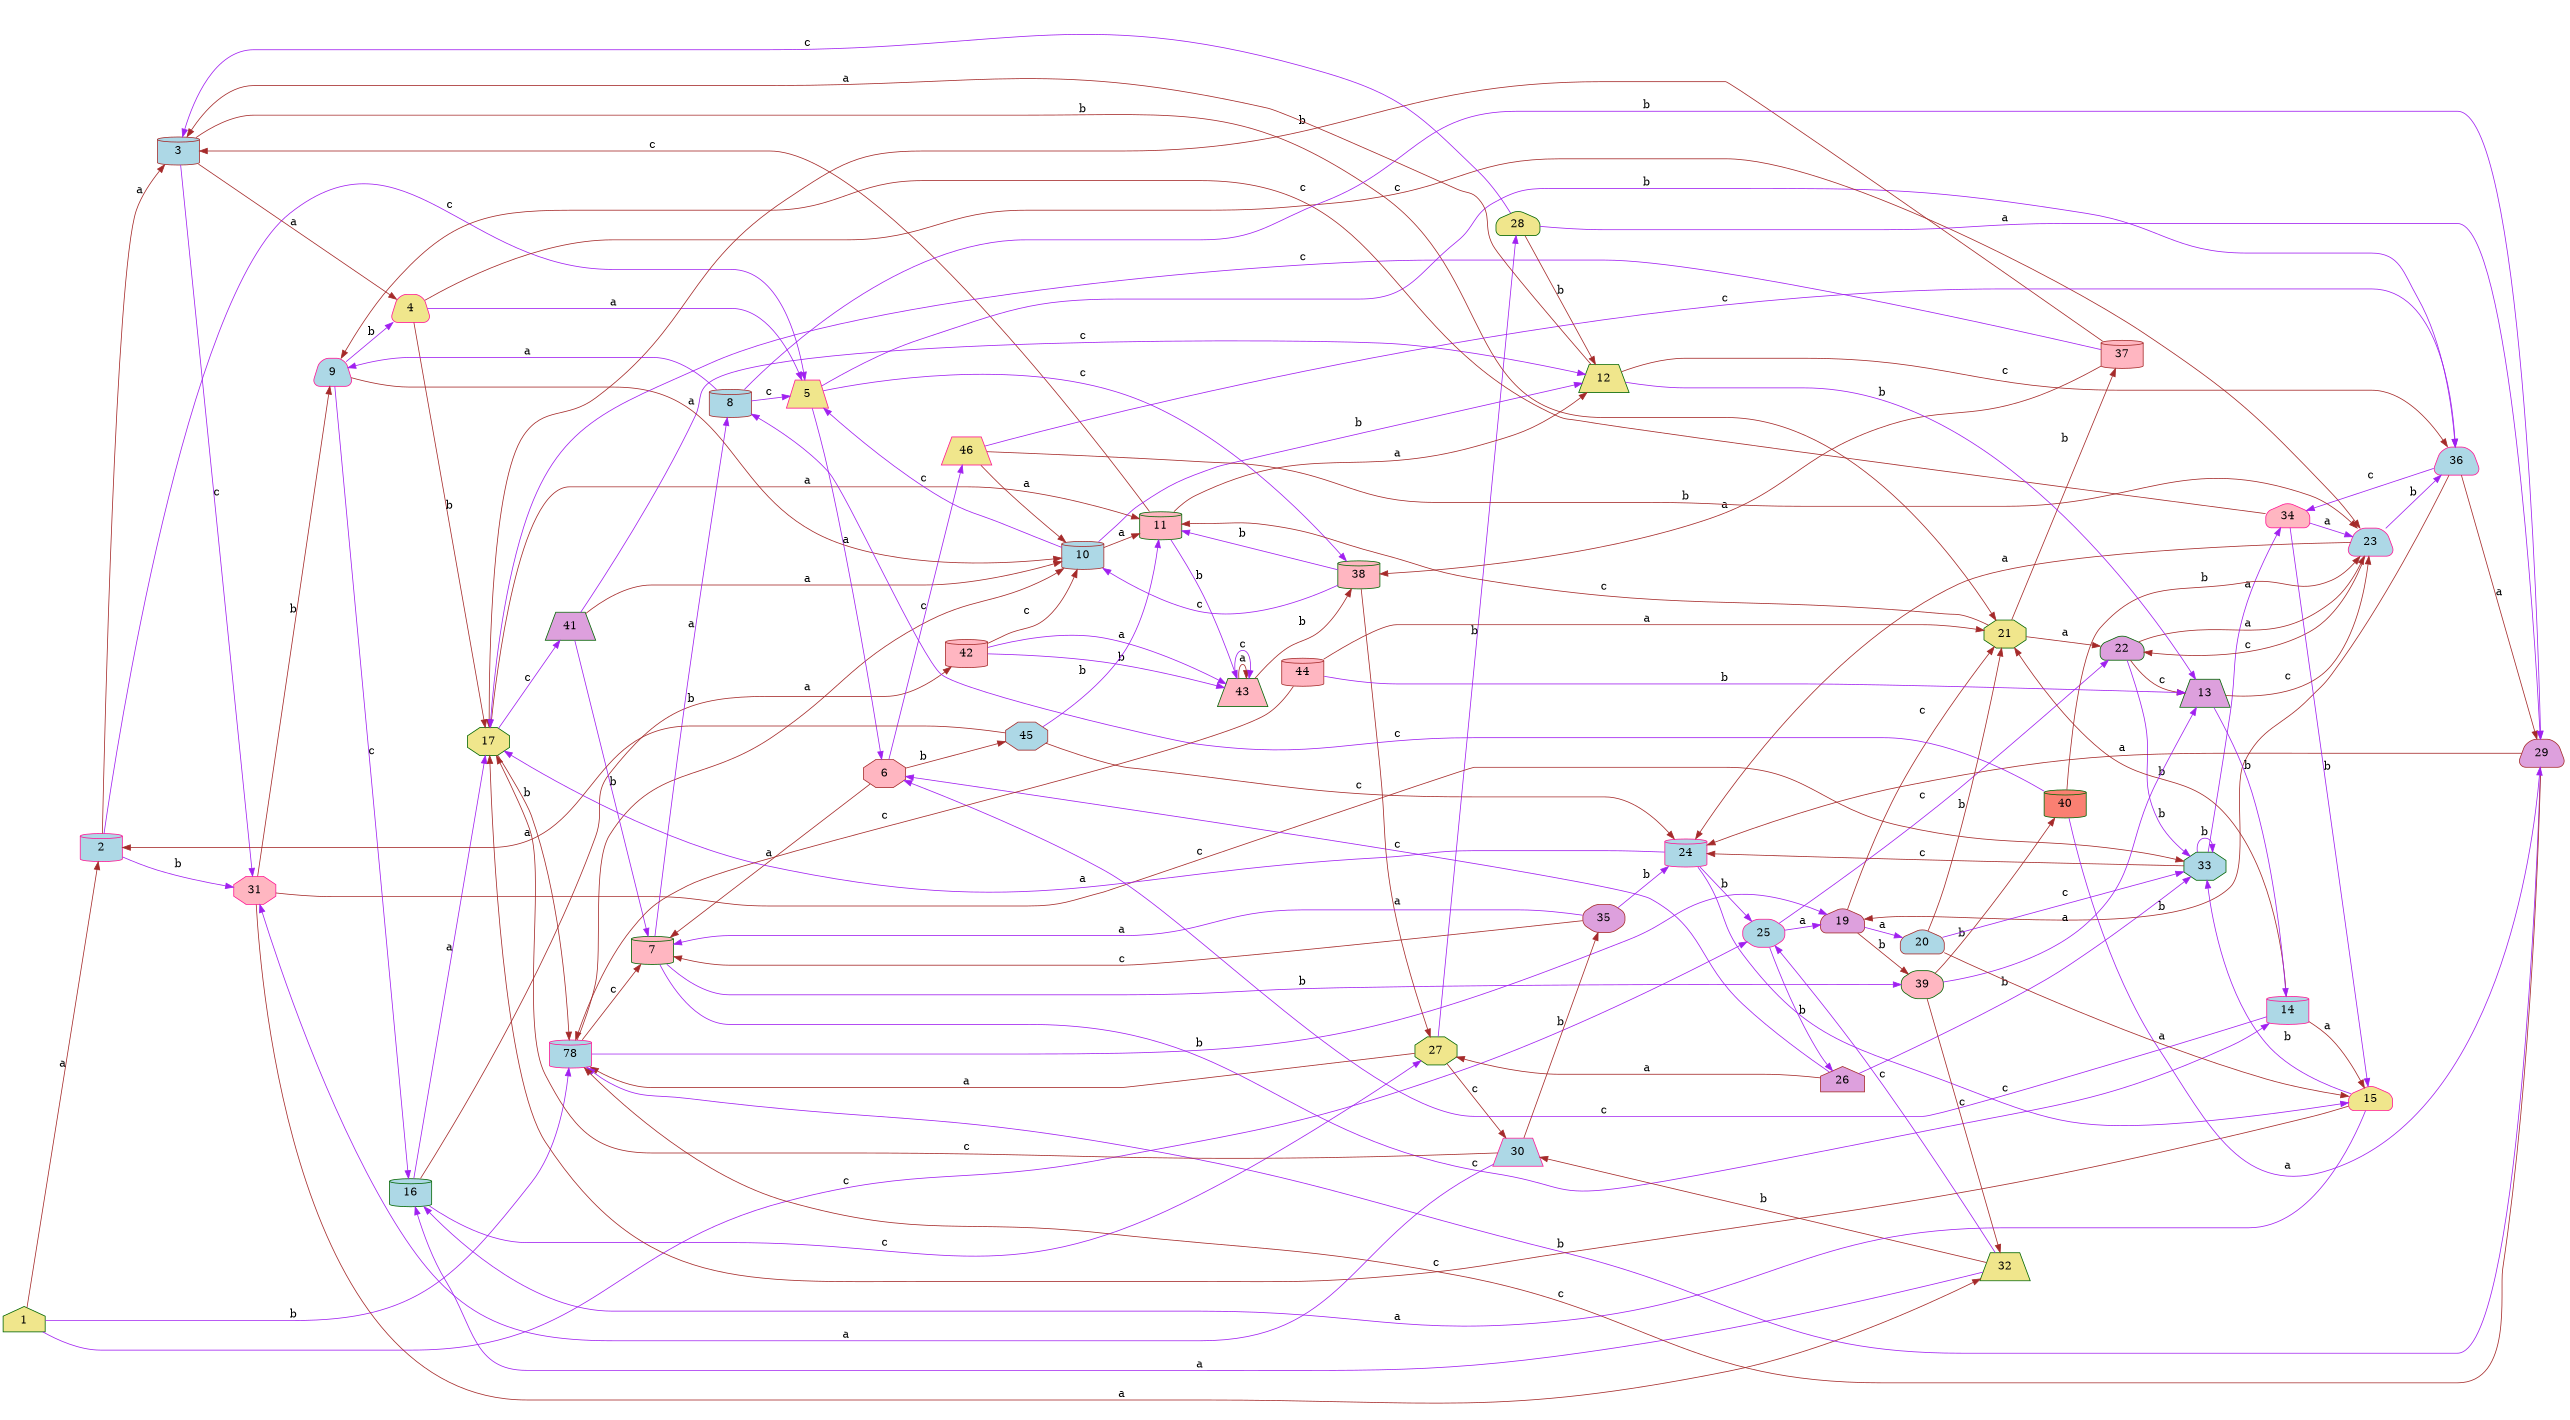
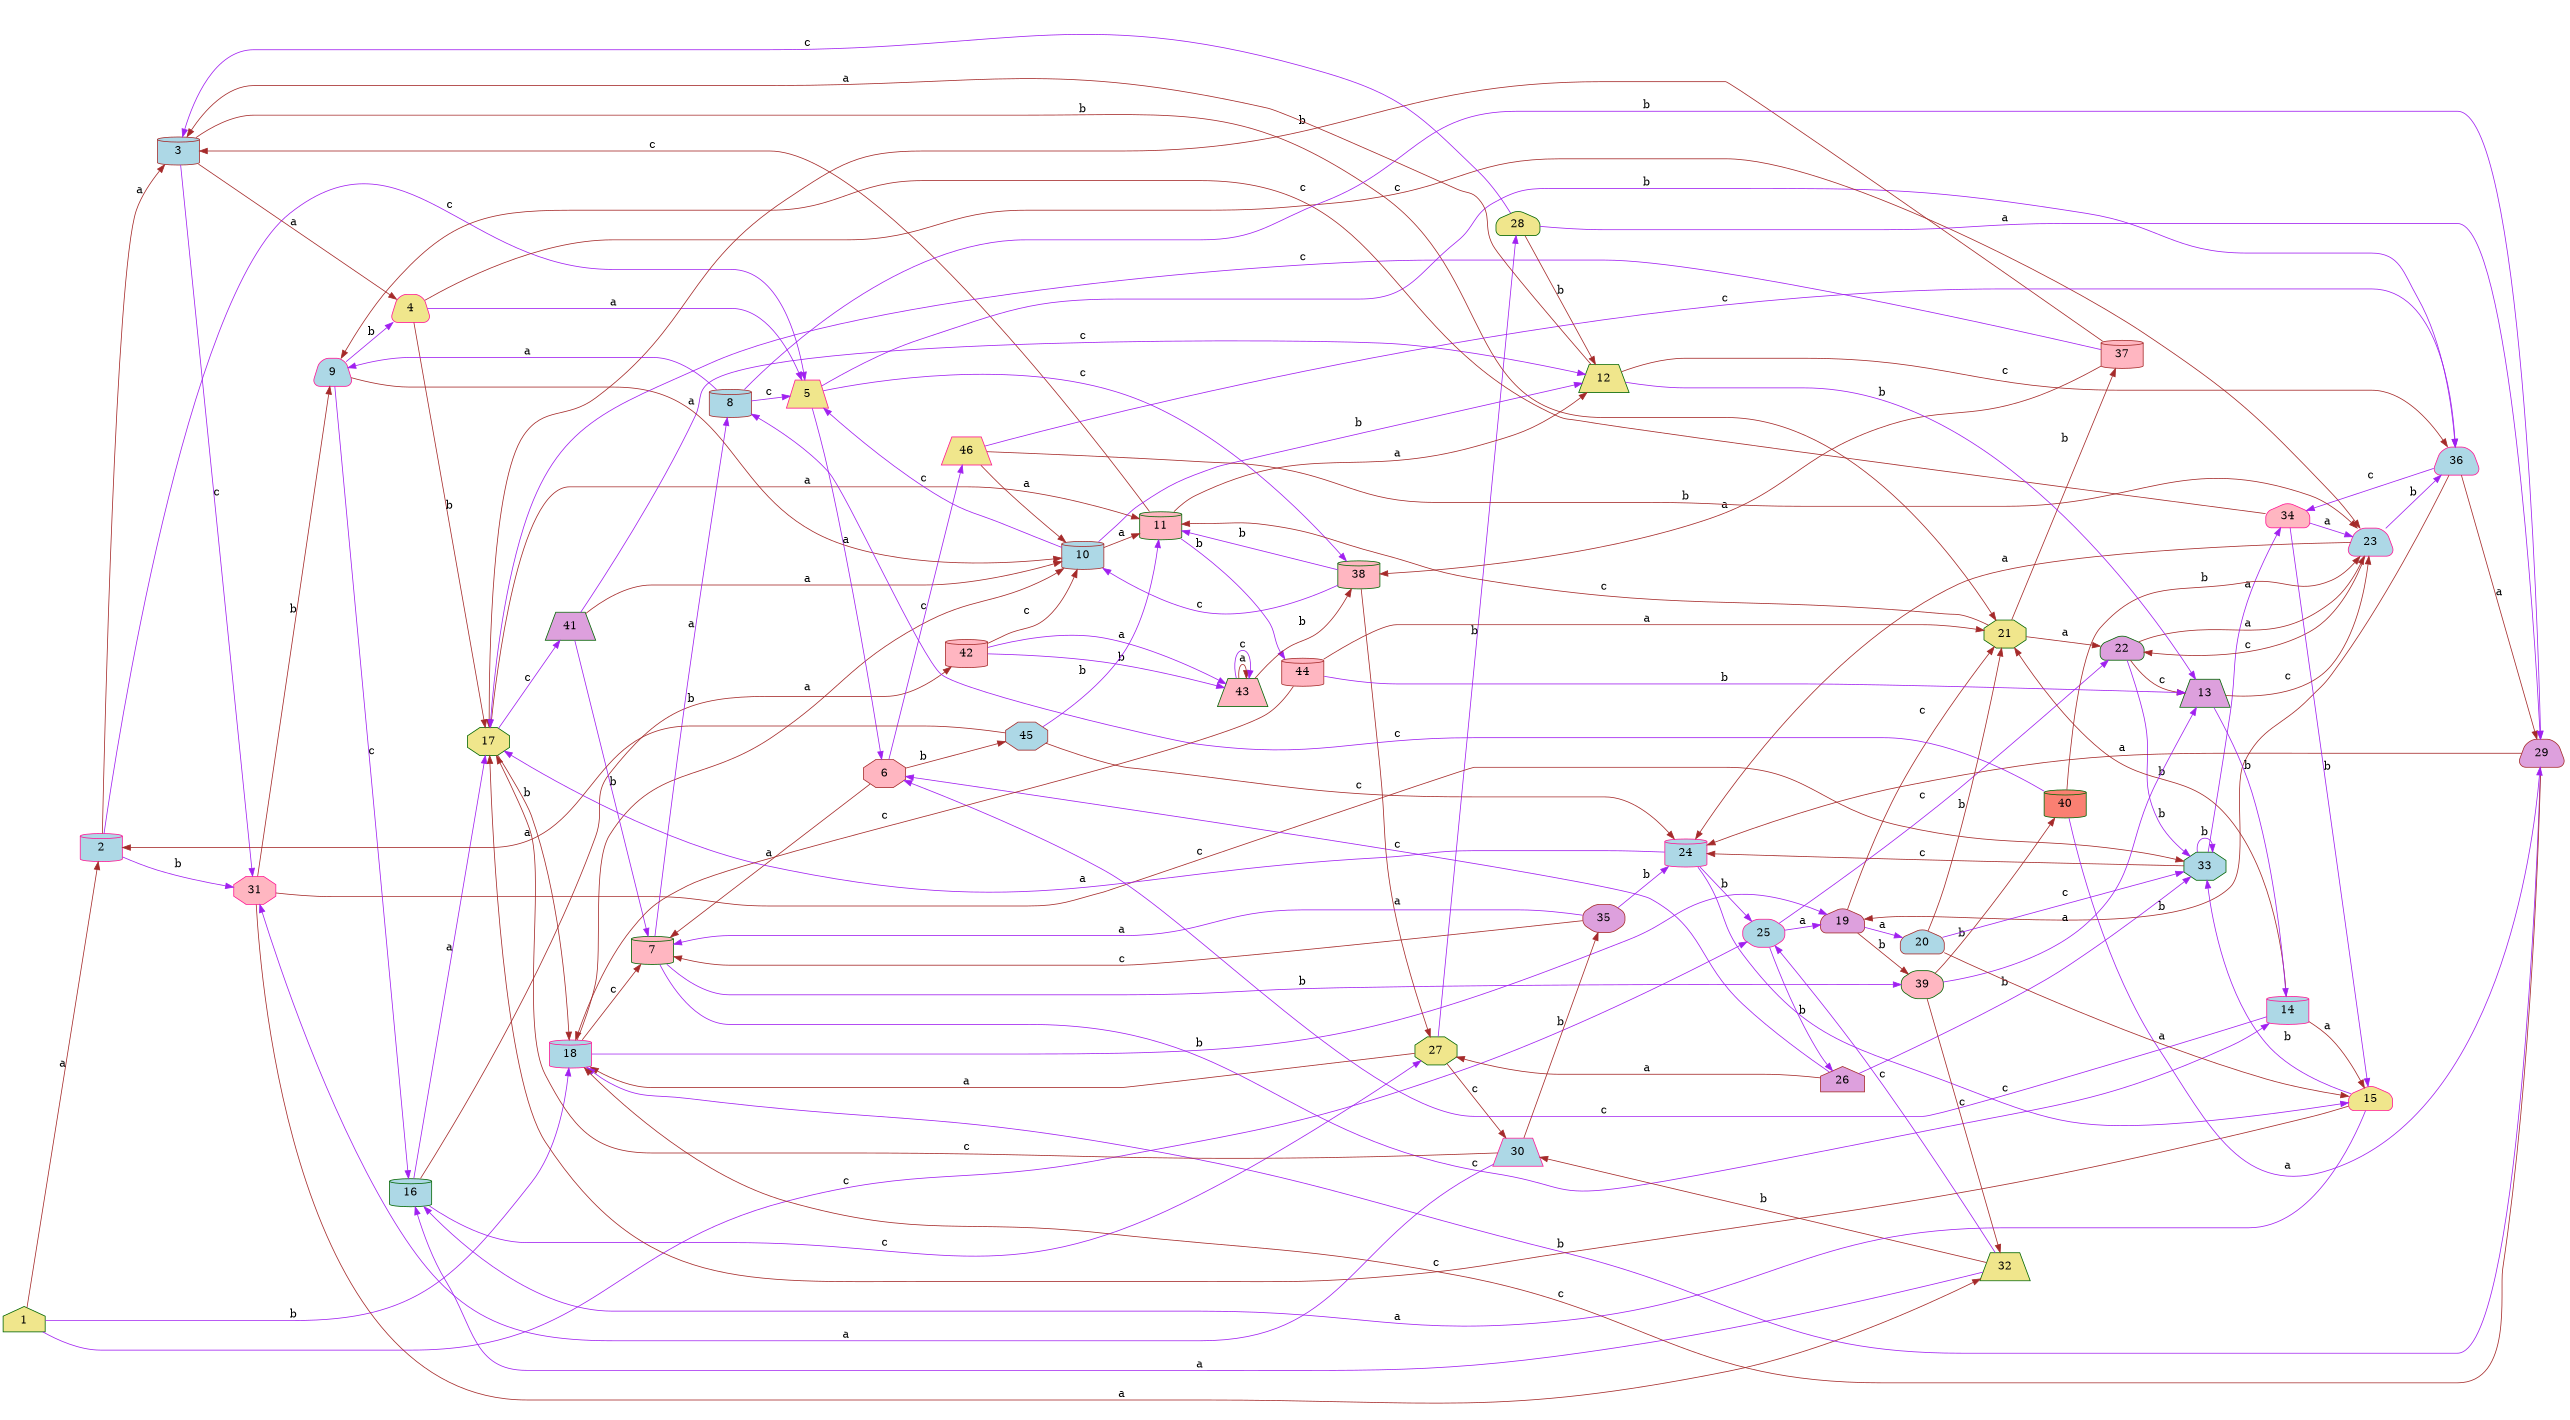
edge "11" -> "43": now "11" -> "44"
node "78": label "78" -> "18"
